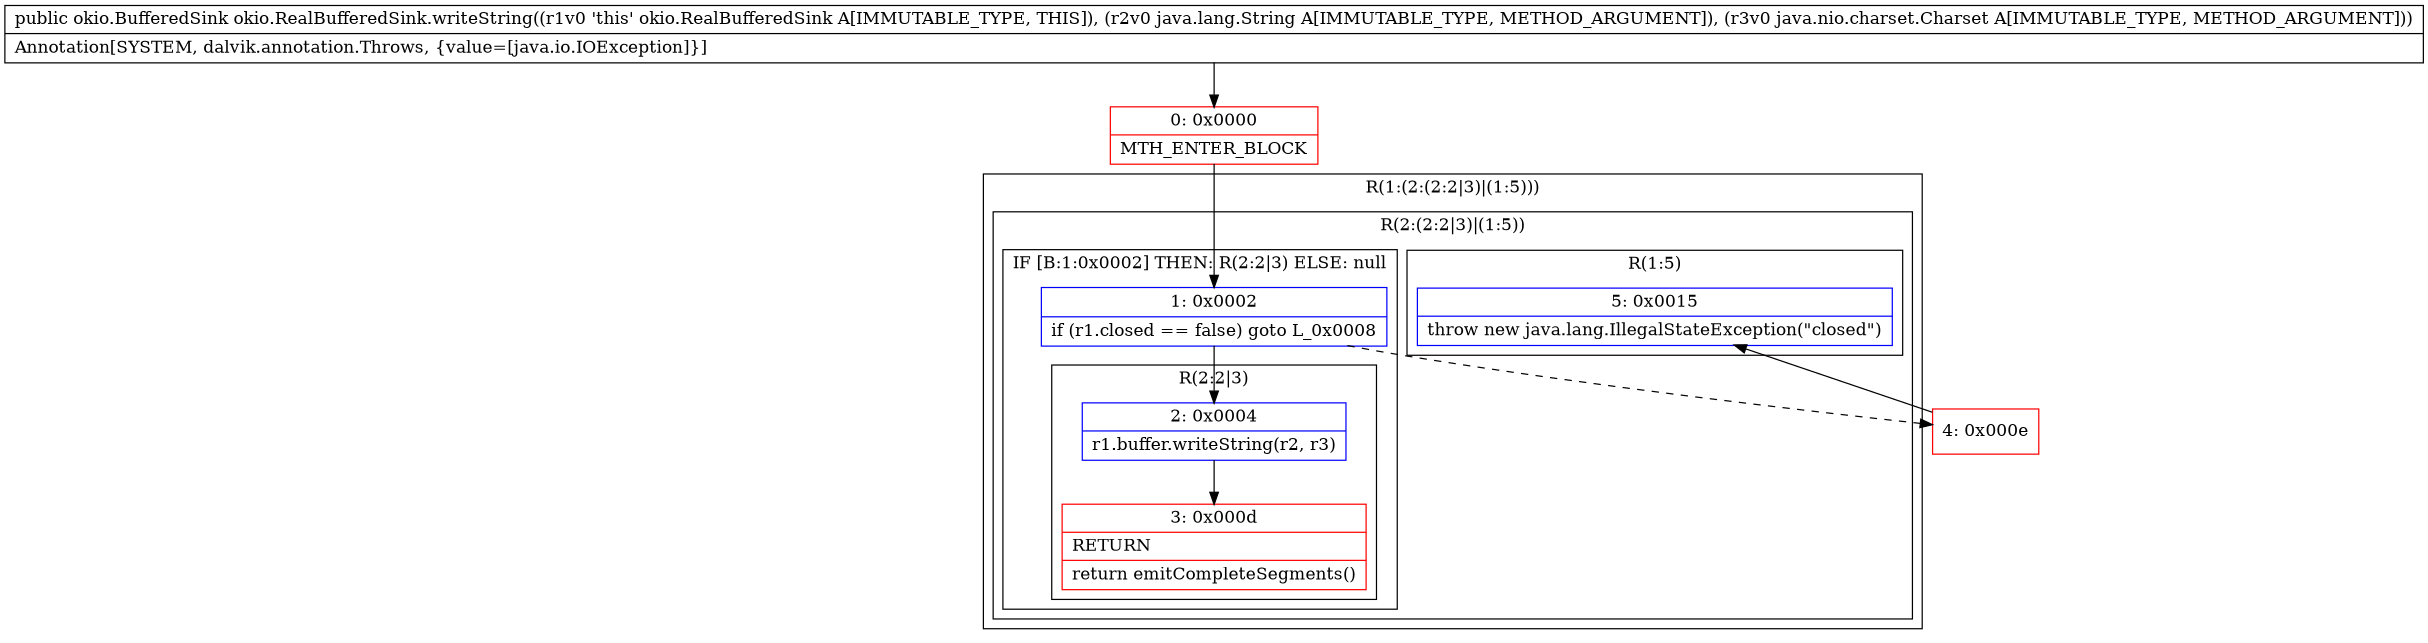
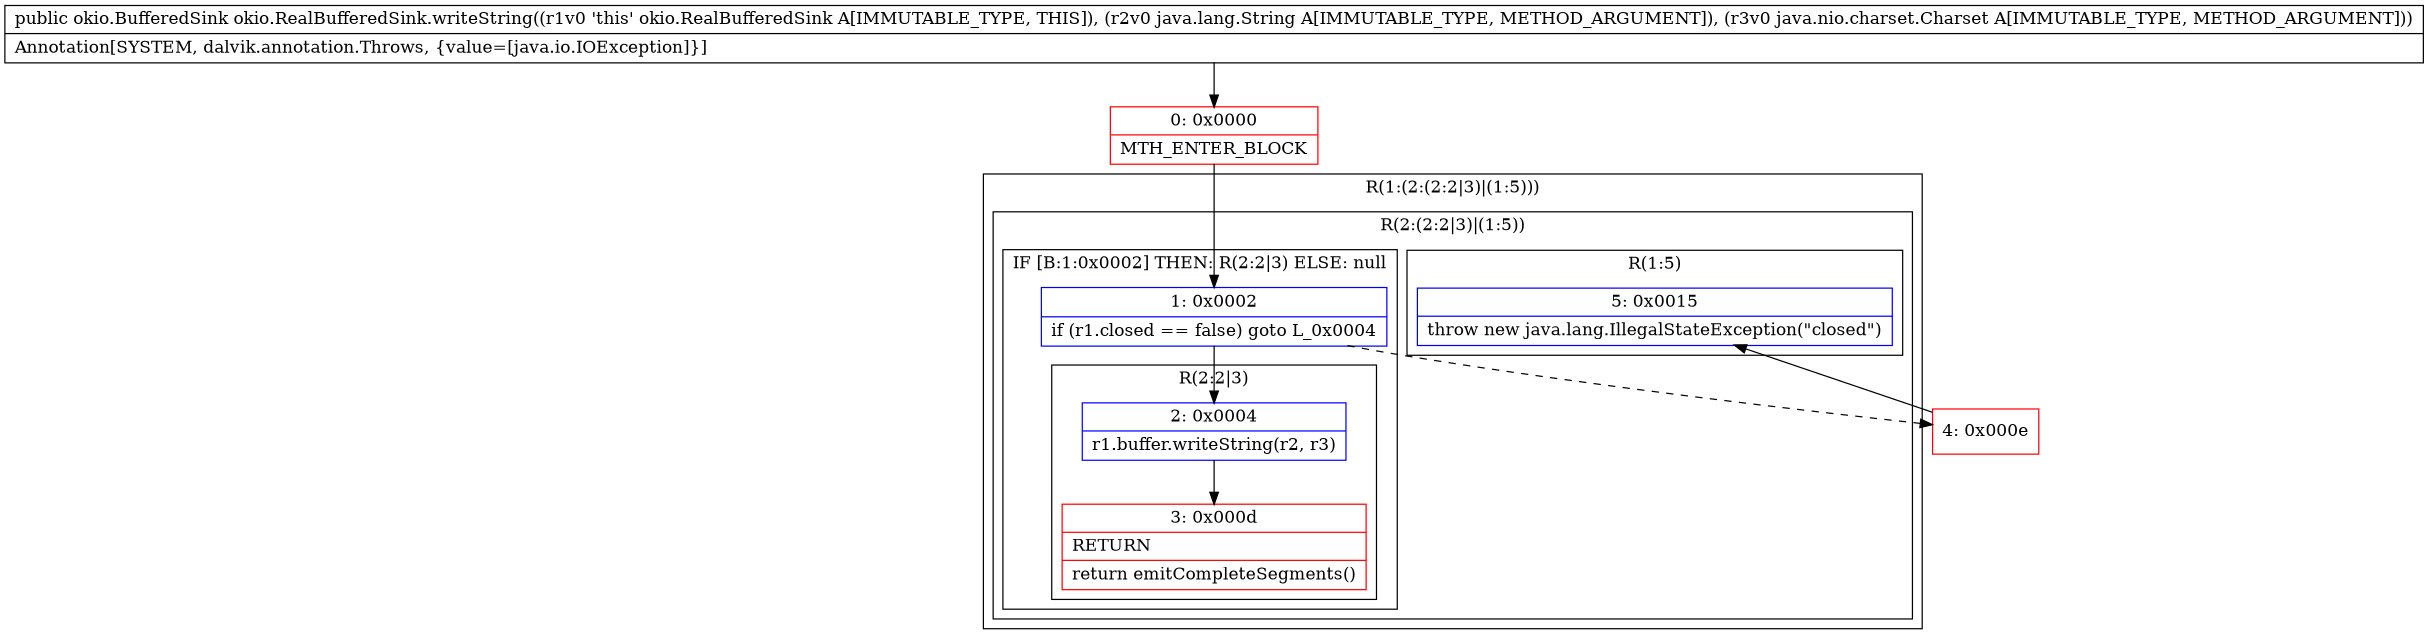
node "1: 0x0002": text "if (r1.closed == false) goto L_0x0008" -> "if (r1.closed == false) goto L_0x0004"
